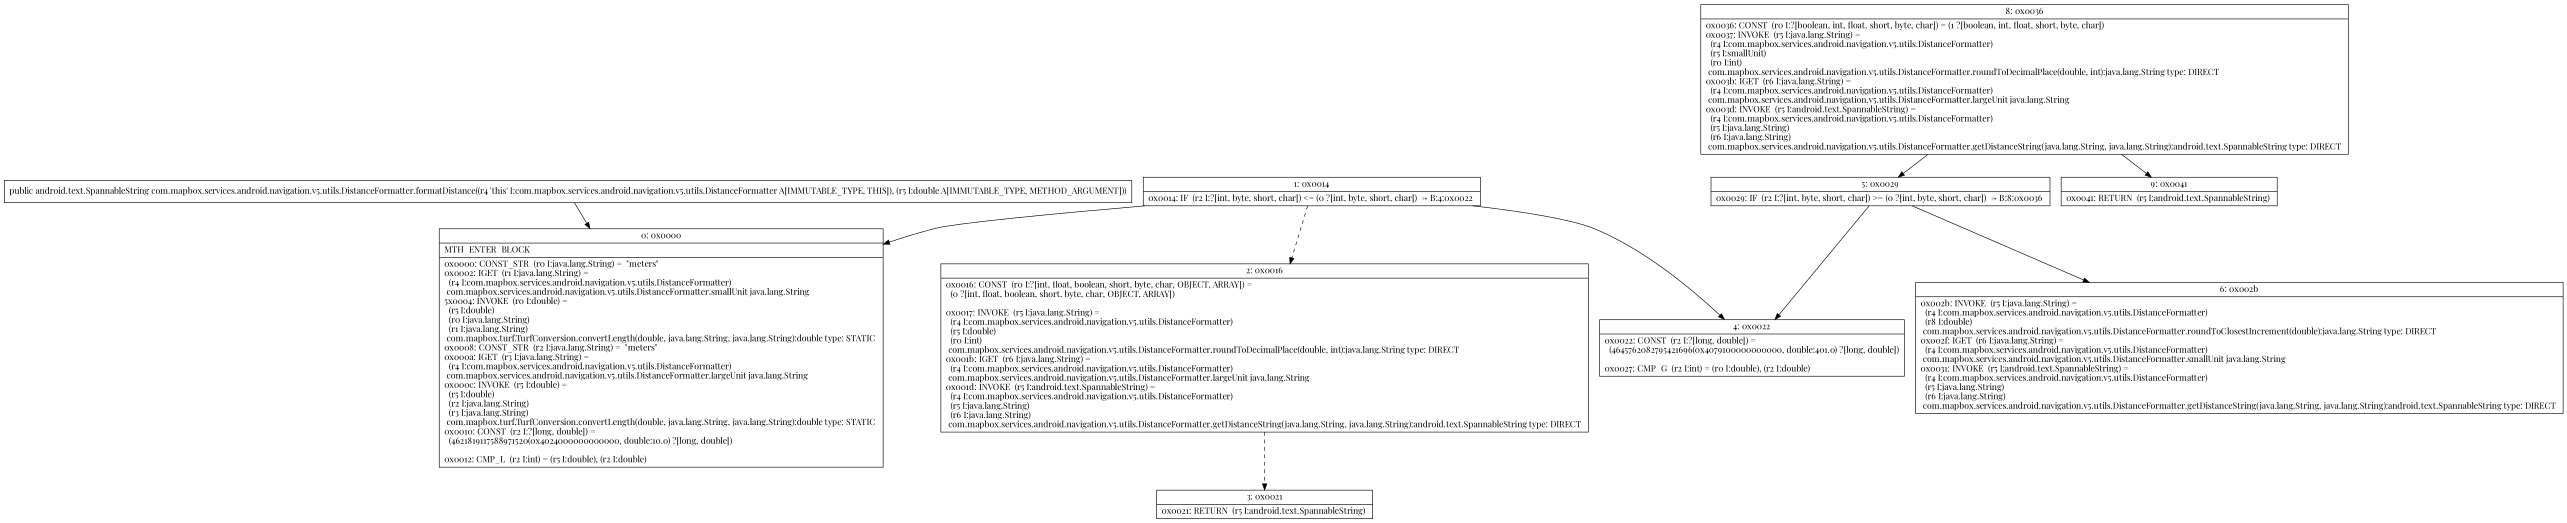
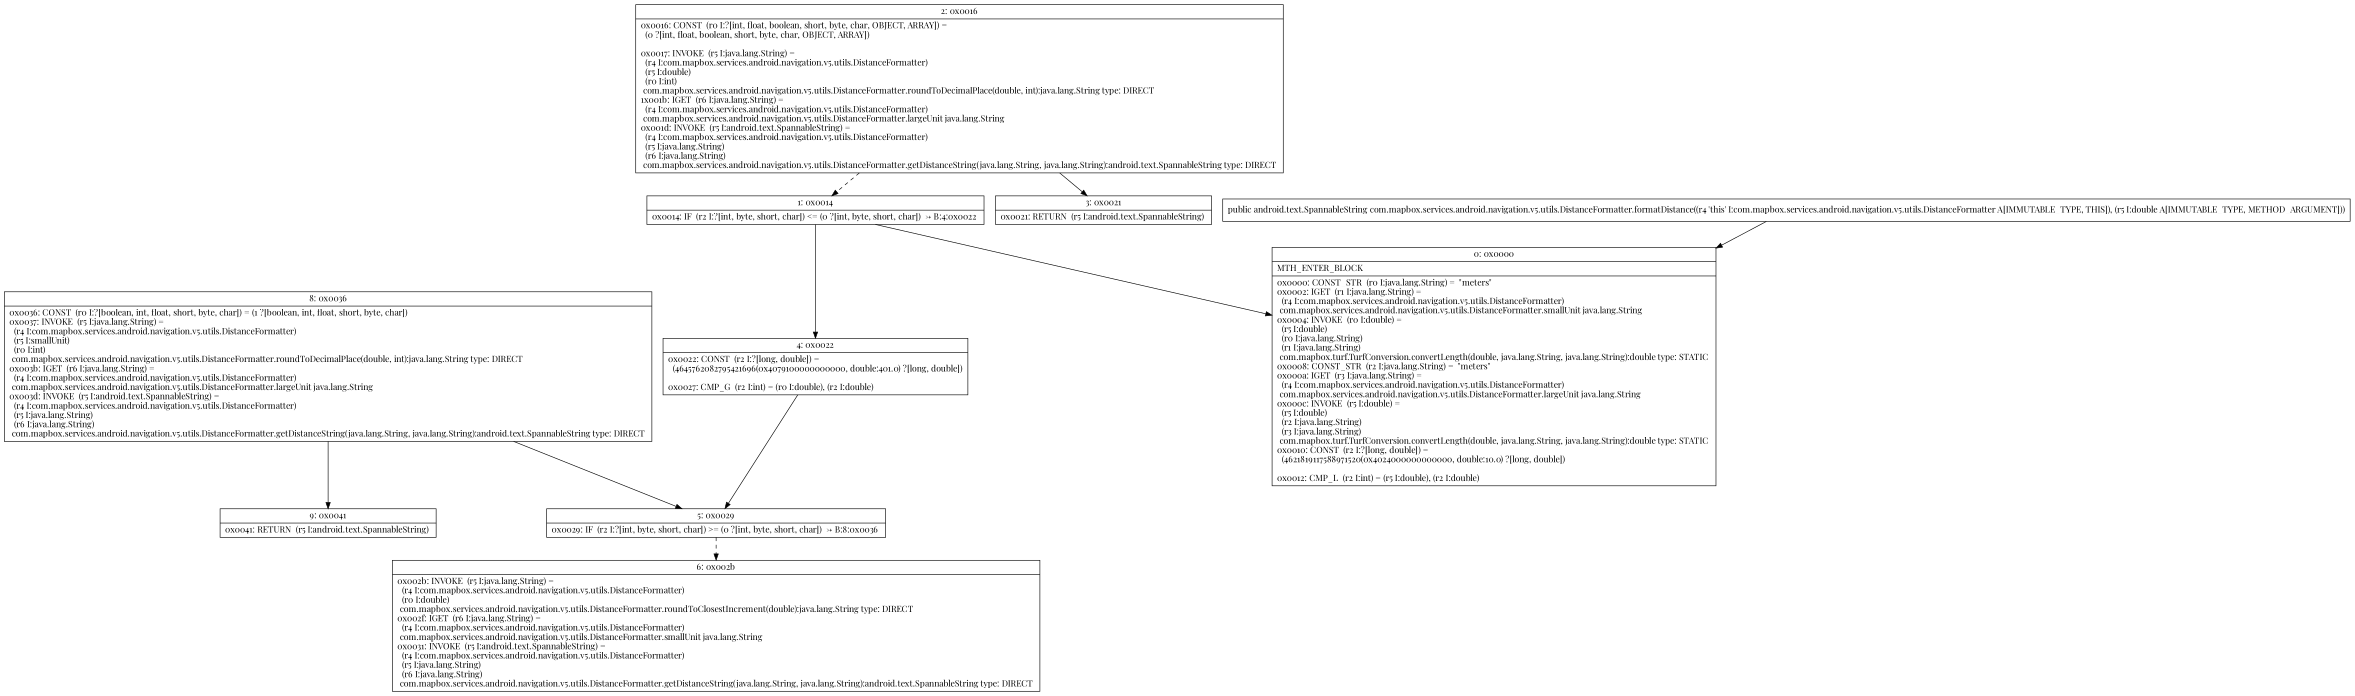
edge "1: 0x0014" -> "2: 0x0016": reversed
edge "5: 0x0029" -> "6: 0x002b": style solid -> dashed
edge "5: 0x0029" -> "4: 0x0022": reversed
node "0: 0x0000": text "5x0004: INVOKE  (r0 I:double) =" -> "0x0004: INVOKE  (r0 I:double) ="
node "6: 0x002b": text "(r8 I:double)" -> "(r0 I:double)"
node "2: 0x0016": text "0x001b: IGET  (r6 I:java.lang.String) =" -> "1x001b: IGET  (r6 I:java.lang.String) ="
edge "2: 0x0016" -> "3: 0x0021": style dashed -> solid
